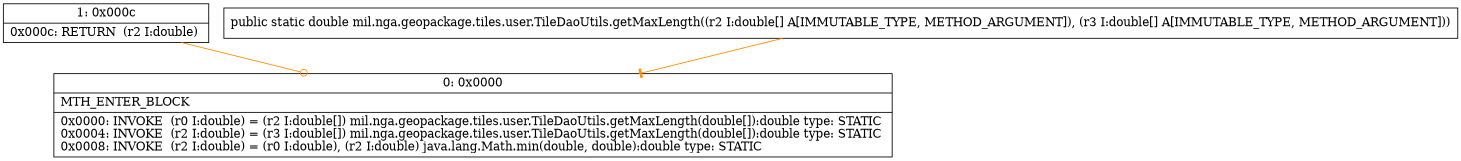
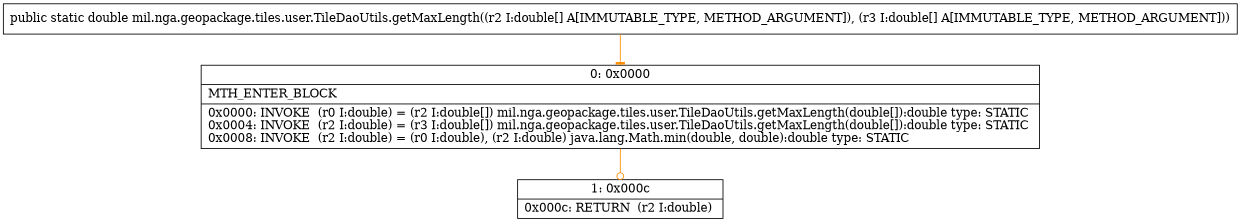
edge "1: 0x000c" -> "0: 0x0000": reversed
